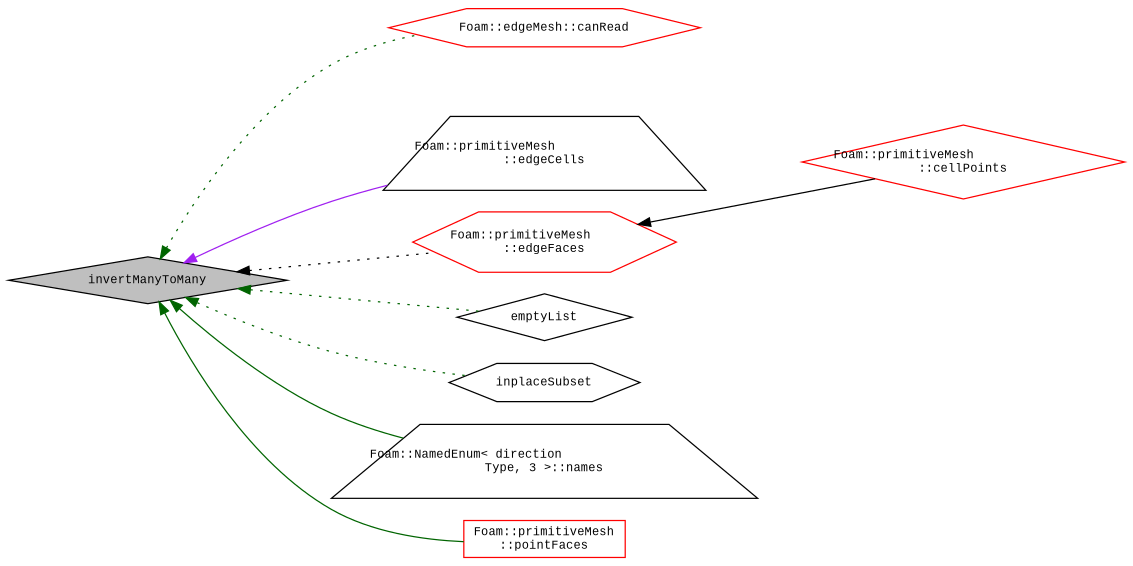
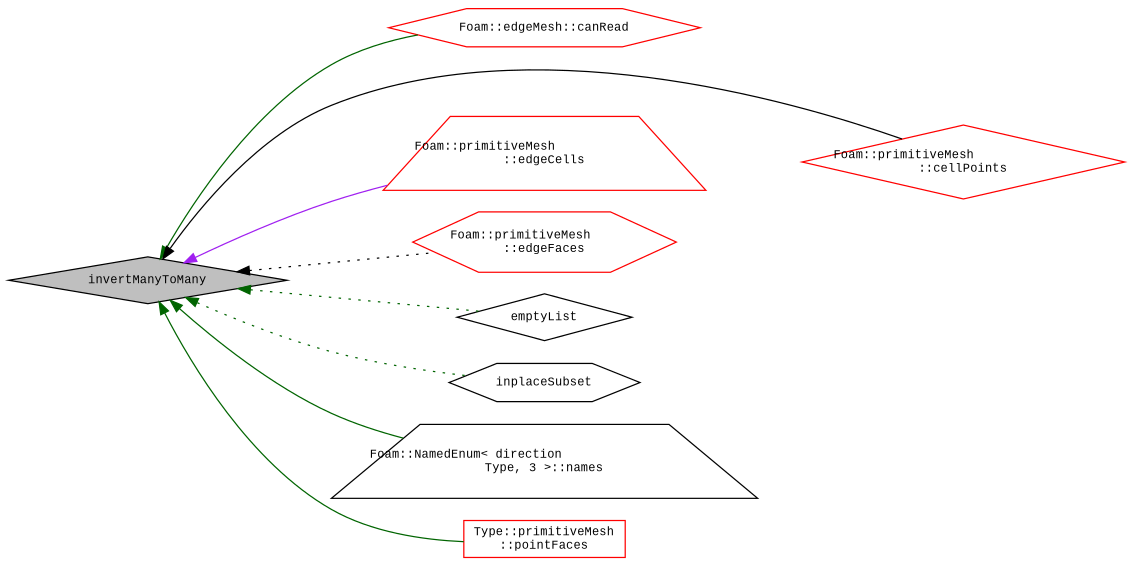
edge "Foam::edgeMesh::canRead" -> "invertManyToMany": style dotted -> solid
node "Foam::primitiveMesh ::edgeCells": color black -> red
edge "Foam::primitiveMesh ::cellPoints" -> "Foam::primitiveMesh ::edgeFaces": now "Foam::primitiveMesh ::cellPoints" -> "invertManyToMany"
node "Foam::primitiveMesh ::pointFaces": label "Foam::primitiveMesh ::pointFaces" -> "Type::primitiveMesh ::pointFaces"
